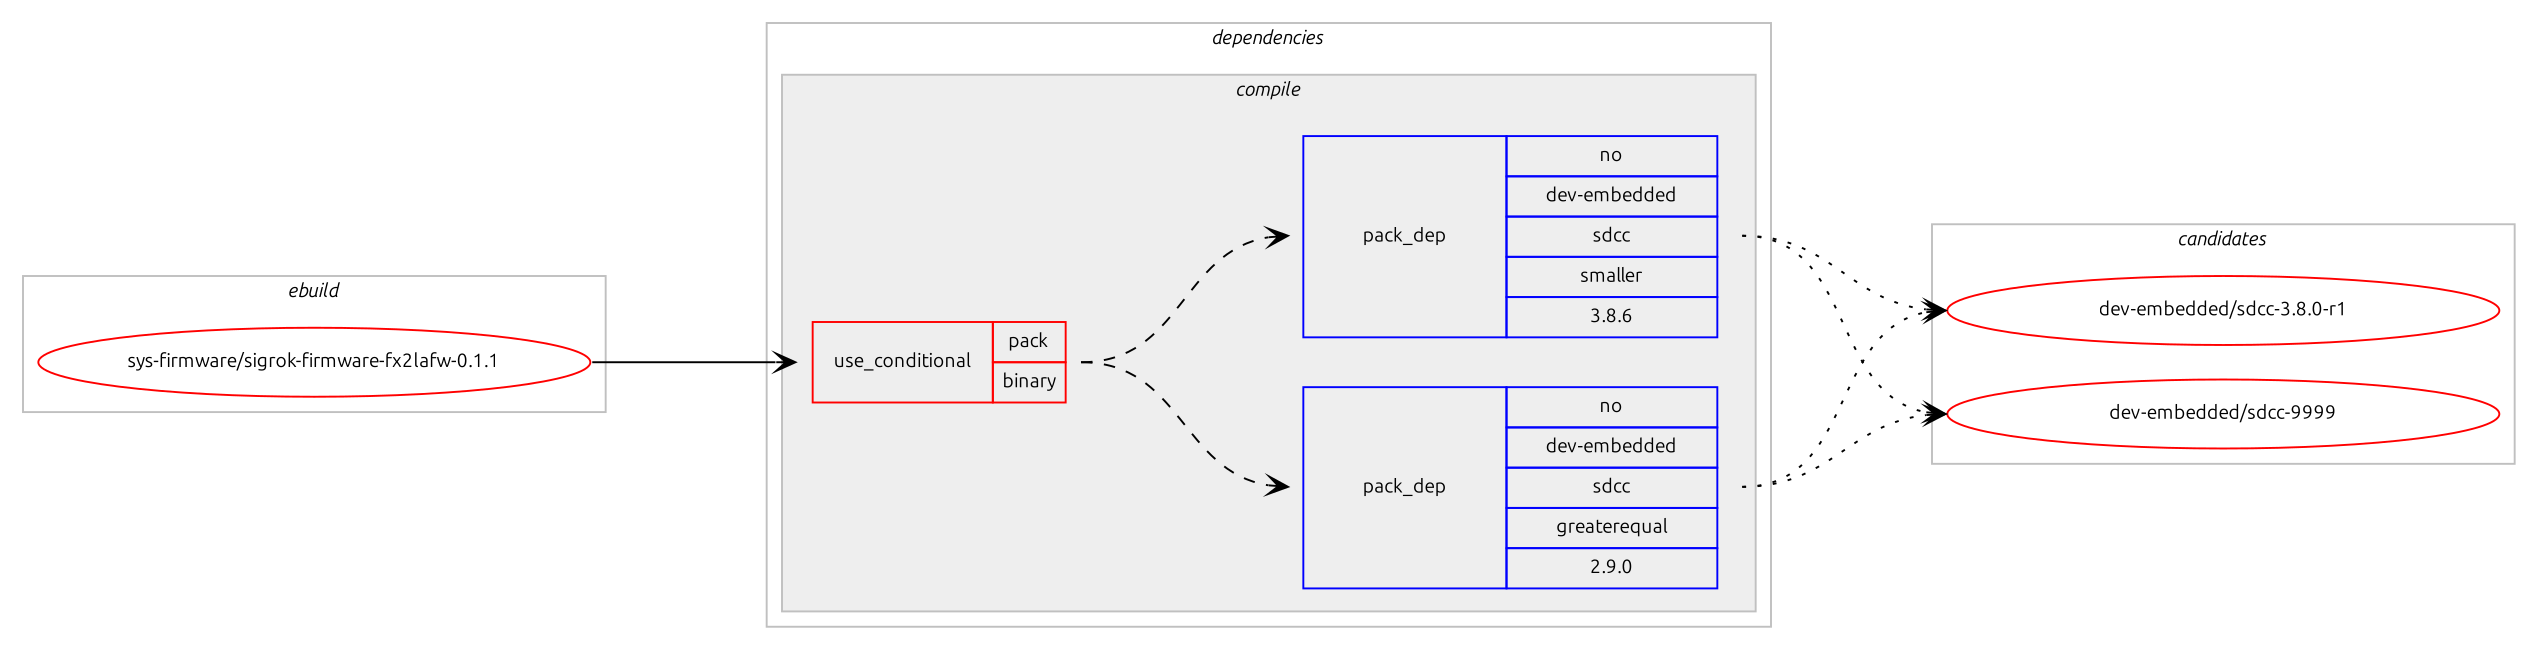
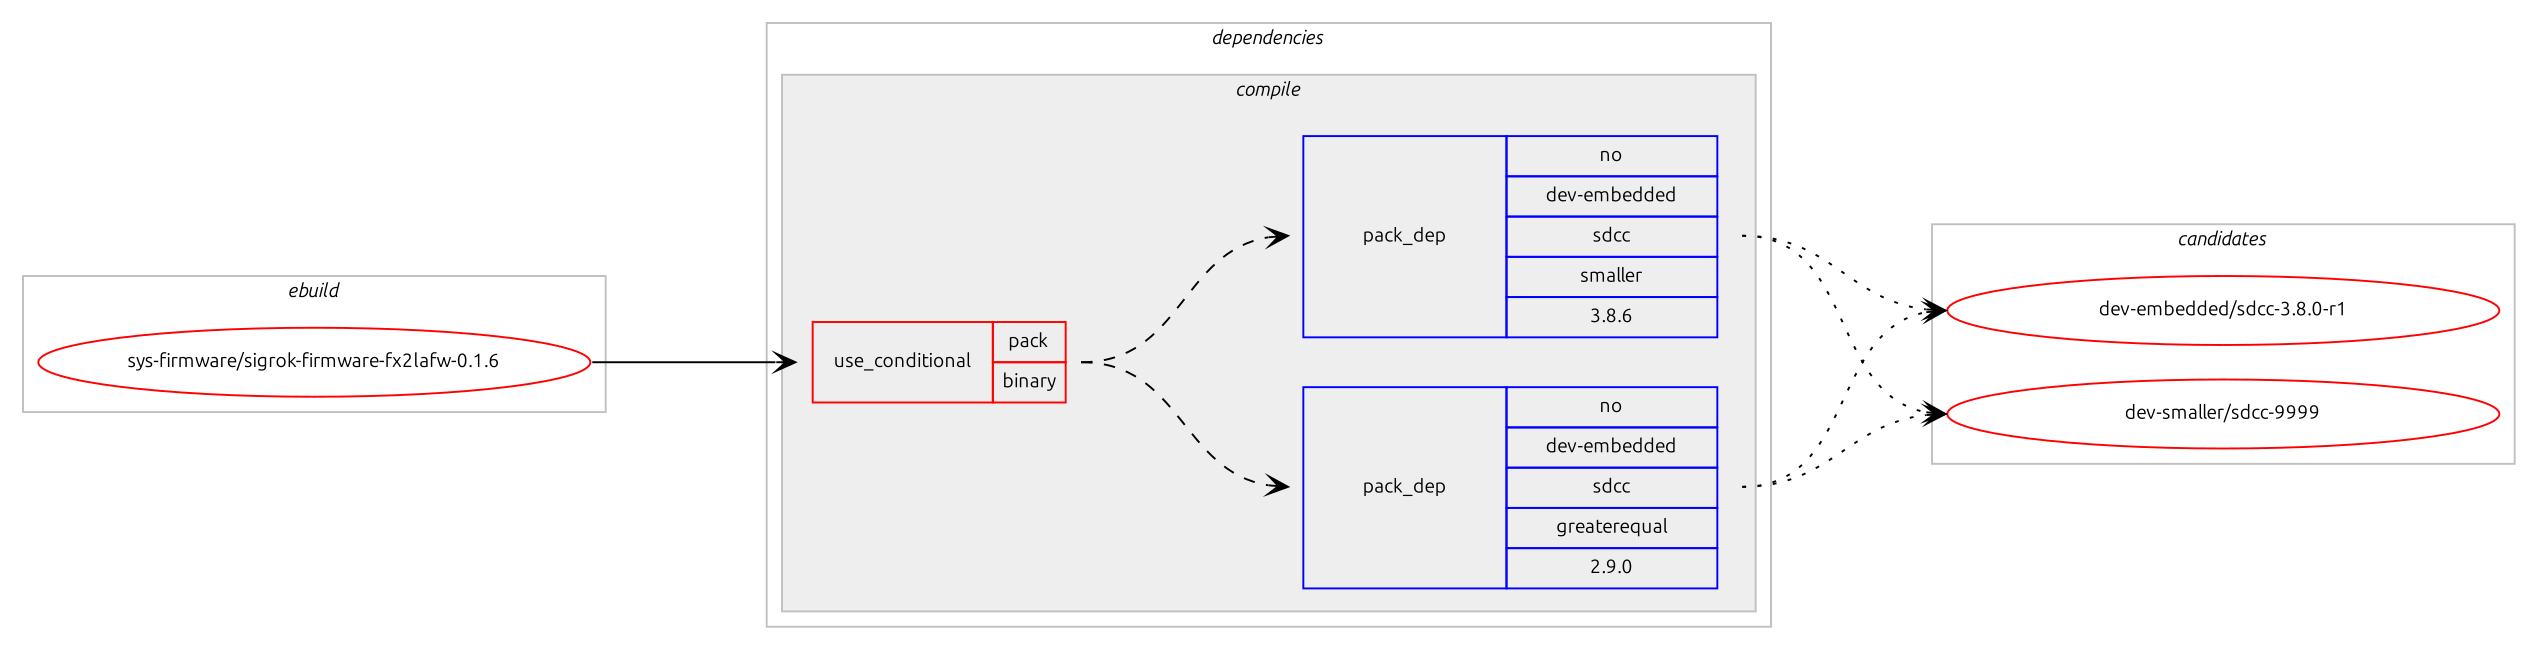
node "sys-firmware/sigrok-firmware-fx2lafw-0.1.1": label "sys-firmware/sigrok-firmware-fx2lafw-0.1.1" -> "sys-firmware/sigrok-firmware-fx2lafw-0.1.6"
node "dev-embedded/sdcc-9999": label "dev-embedded/sdcc-9999" -> "dev-smaller/sdcc-9999"
